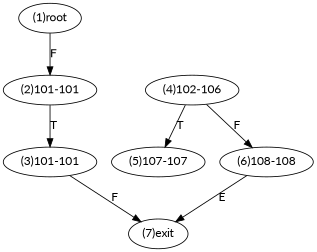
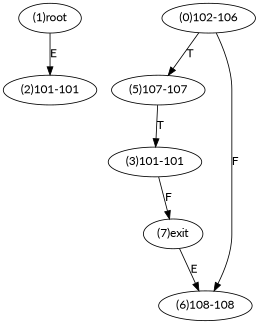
edge "(1)root" -> "(2)101-101": label "F" -> "E"
node "(4)102-106": label "(4)102-106" -> "(0)102-106"
edge "(2)101-101" -> "(3)101-101": now "(5)107-107" -> "(3)101-101"
edge "(6)108-108" -> "(7)exit": reversed
